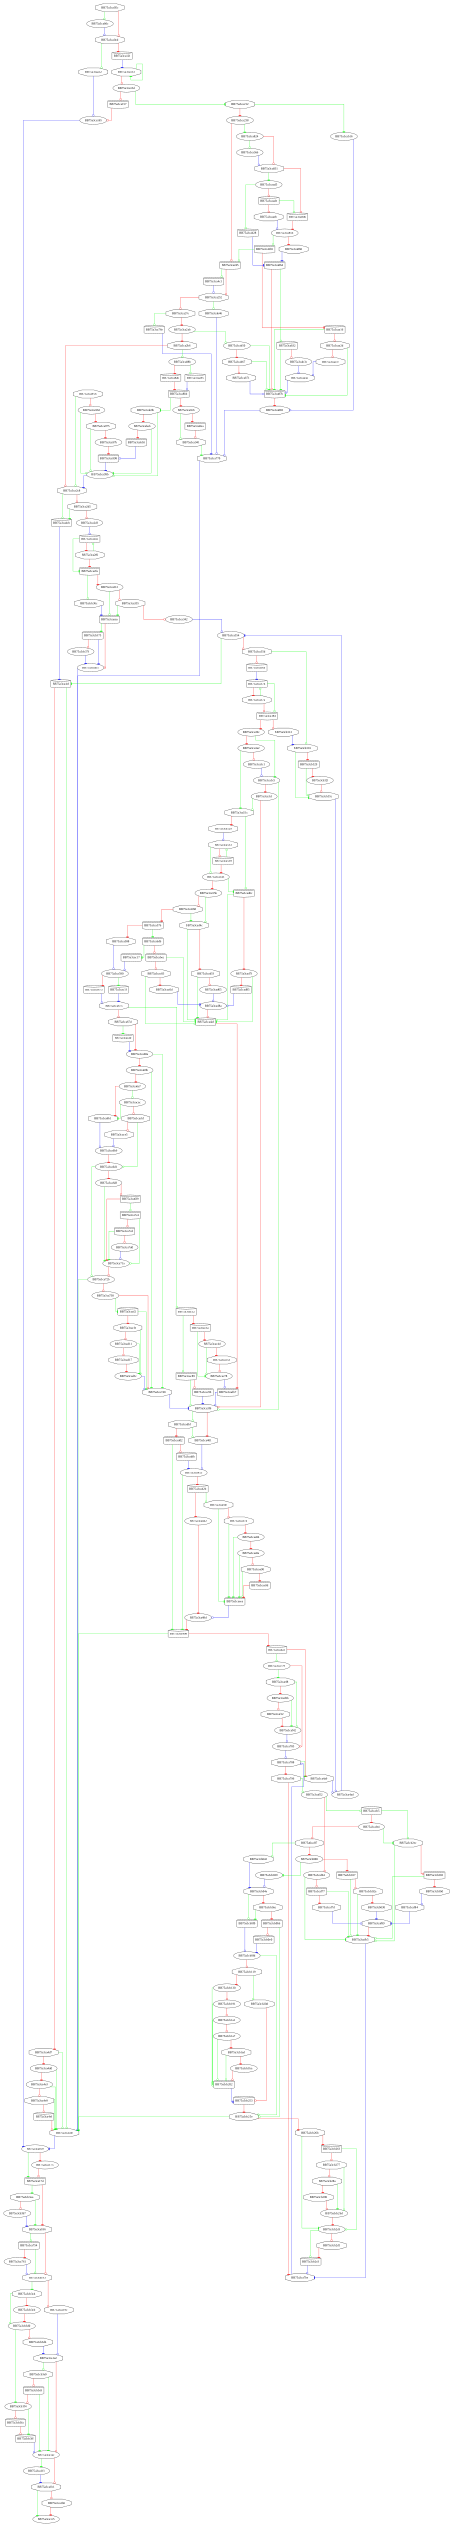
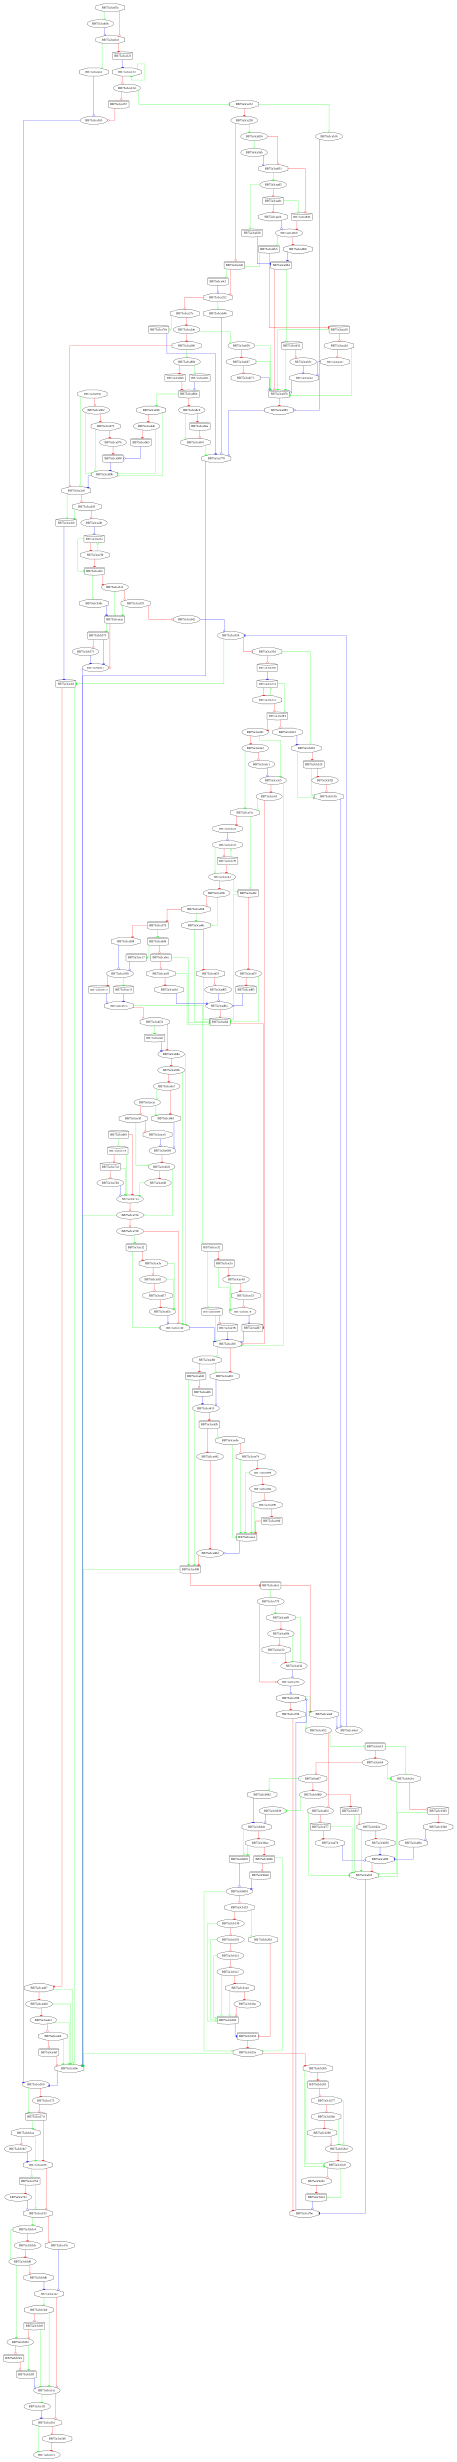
edge "BB75a3ca212" -> "BB75a3cab16": arrowhead tee -> odot
edge "BB75a3ca6df" -> "BB75a3ca6f9": removed
